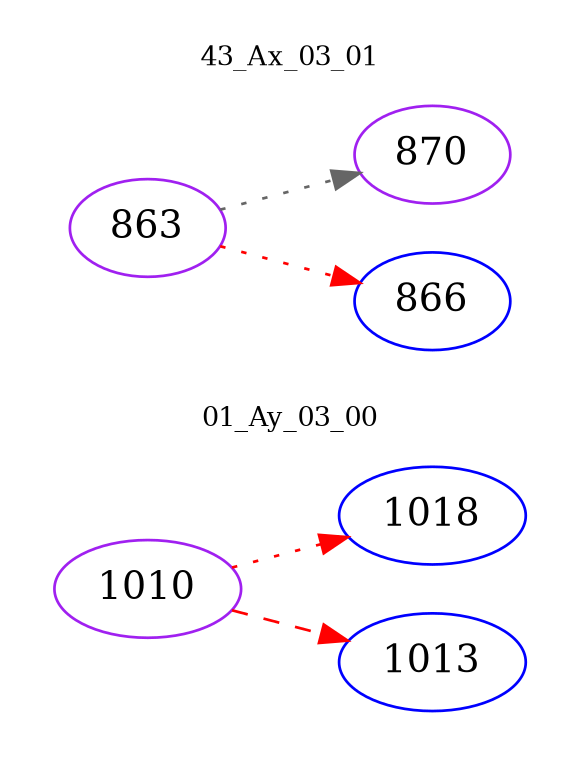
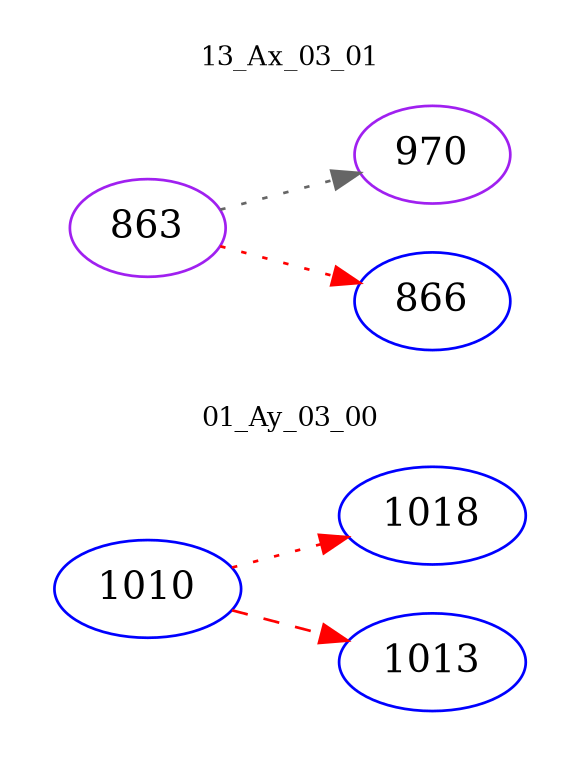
cluster "43_Ax_03_01": label "43_Ax_03_01" -> "13_Ax_03_01"
node "870": label "870" -> "970"
node "1010": color purple -> blue
